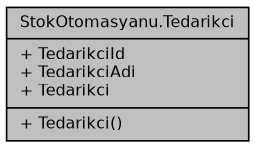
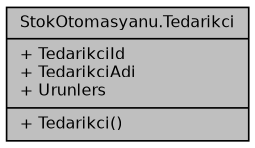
node "StokOtomasyanu.Tedarikci": text "+ Tedarikci" -> "+ Urunlers"
